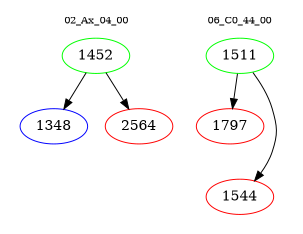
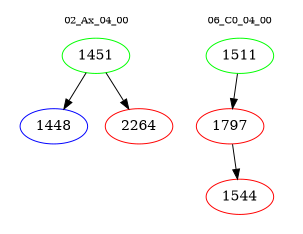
cluster "06_C0_44_00": label "06_C0_44_00" -> "06_C0_04_00"
node "1452": label "1452" -> "1451"
edge "1511" -> "1544": now "1797" -> "1544"
node "1348": label "1348" -> "1448"
node "2564": label "2564" -> "2264"
